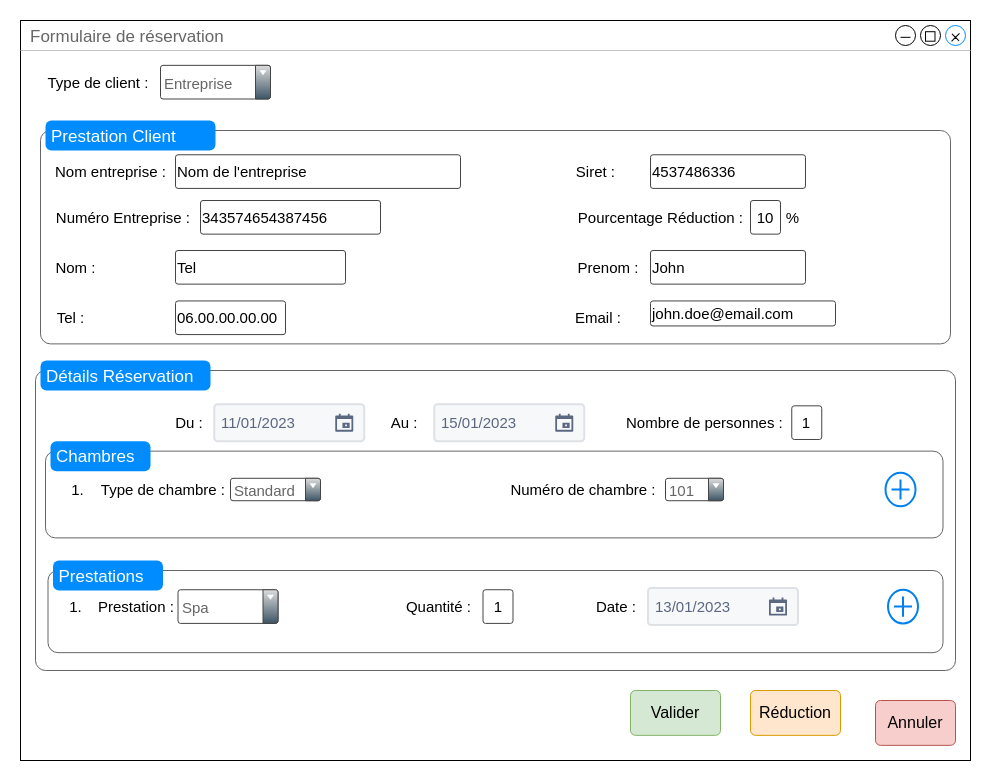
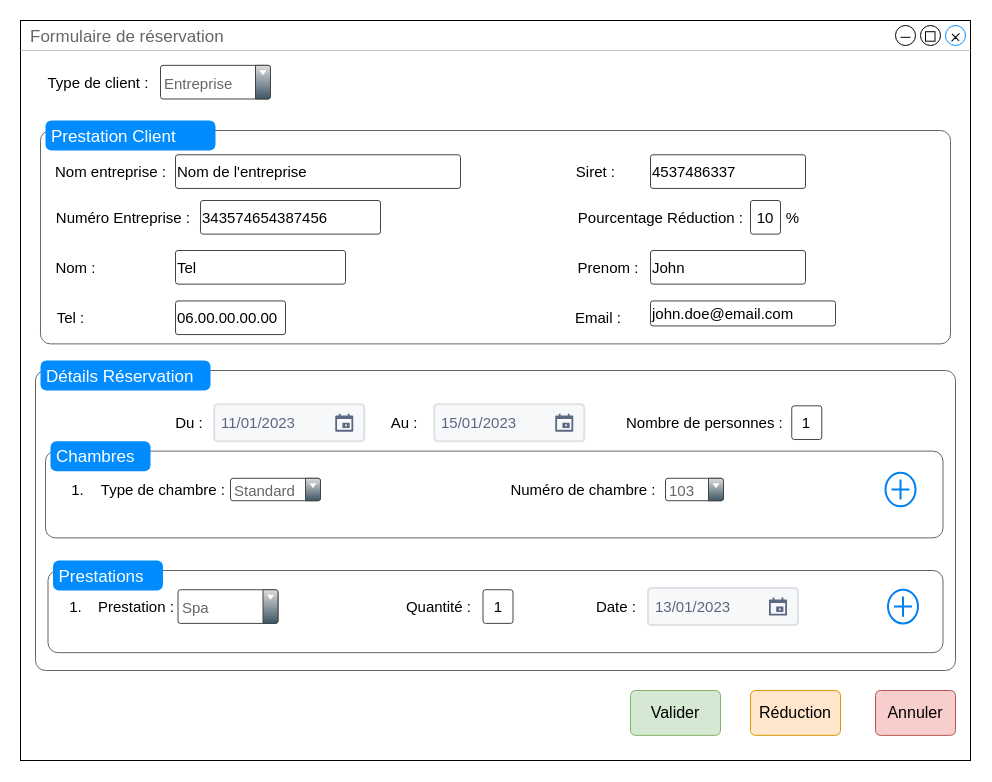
node "4537486336": label "4537486336" -> "4537486337"
node "101": label "101" -> "103"
node "Annuler": moved (916, 723) -> (916, 713)
